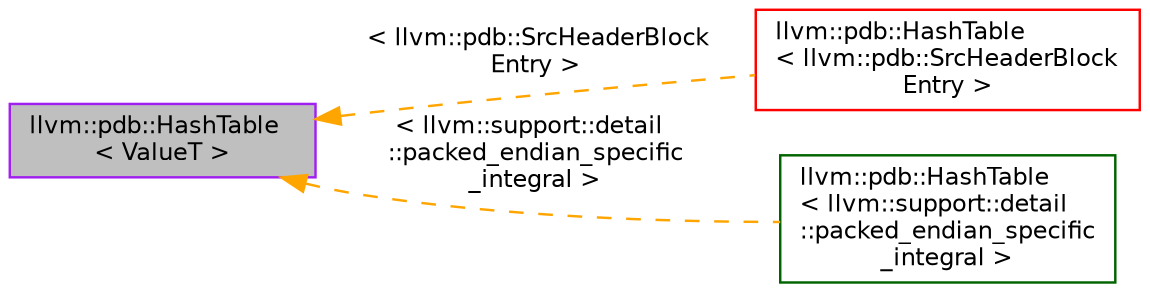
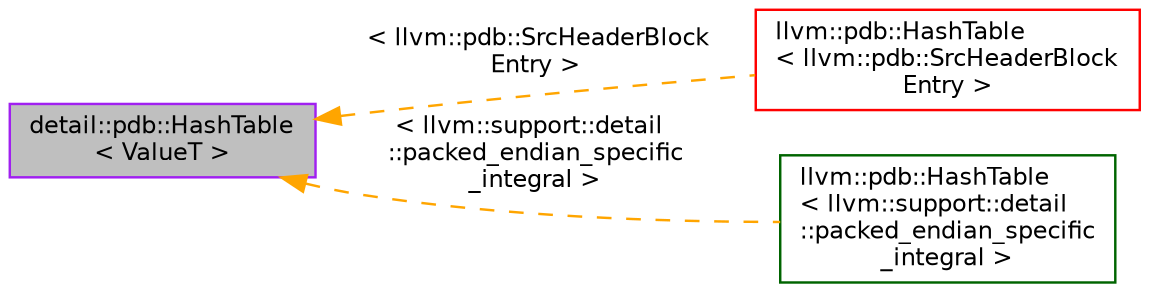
node "llvm::pdb::HashTable < ValueT >": label "llvm::pdb::HashTable < ValueT >" -> "detail::pdb::HashTable < ValueT >"
